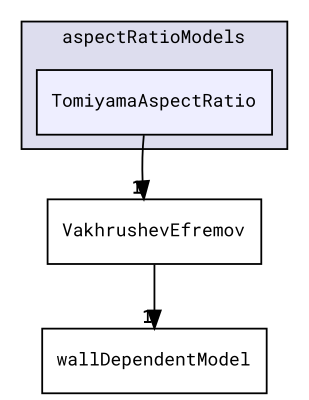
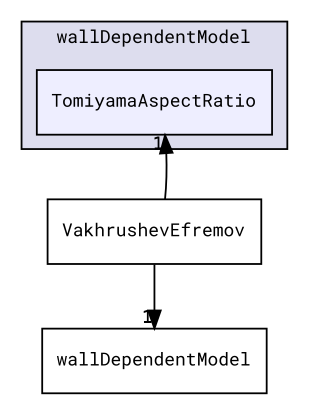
cluster "aspectRatioModels": label "aspectRatioModels" -> "wallDependentModel"
edge "TomiyamaAspectRatio" -> "VakhrushevEfremov": reversed
